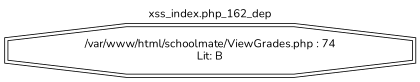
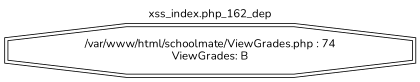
node "/var/www/html/schoolmate/ViewGrades.php : 74 Lit: B": label "/var/www/html/schoolmate/ViewGrades.php : 74 Lit: B" -> "/var/www/html/schoolmate/ViewGrades.php : 74 ViewGrades: B"
